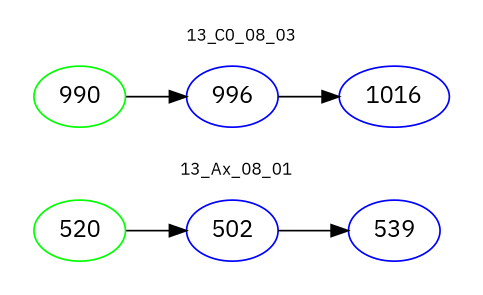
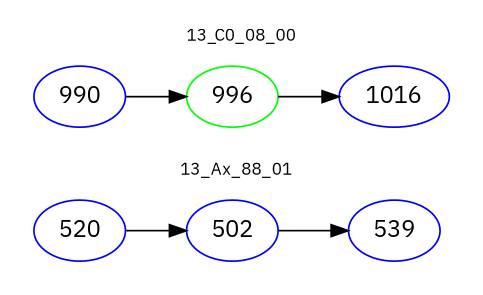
cluster "13_C0_08_03": label "13_C0_08_03" -> "13_C0_08_00"
node "990": color green -> blue
node "996": color blue -> green
cluster "13_Ax_08_01": label "13_Ax_08_01" -> "13_Ax_88_01"
node "520": color green -> blue
